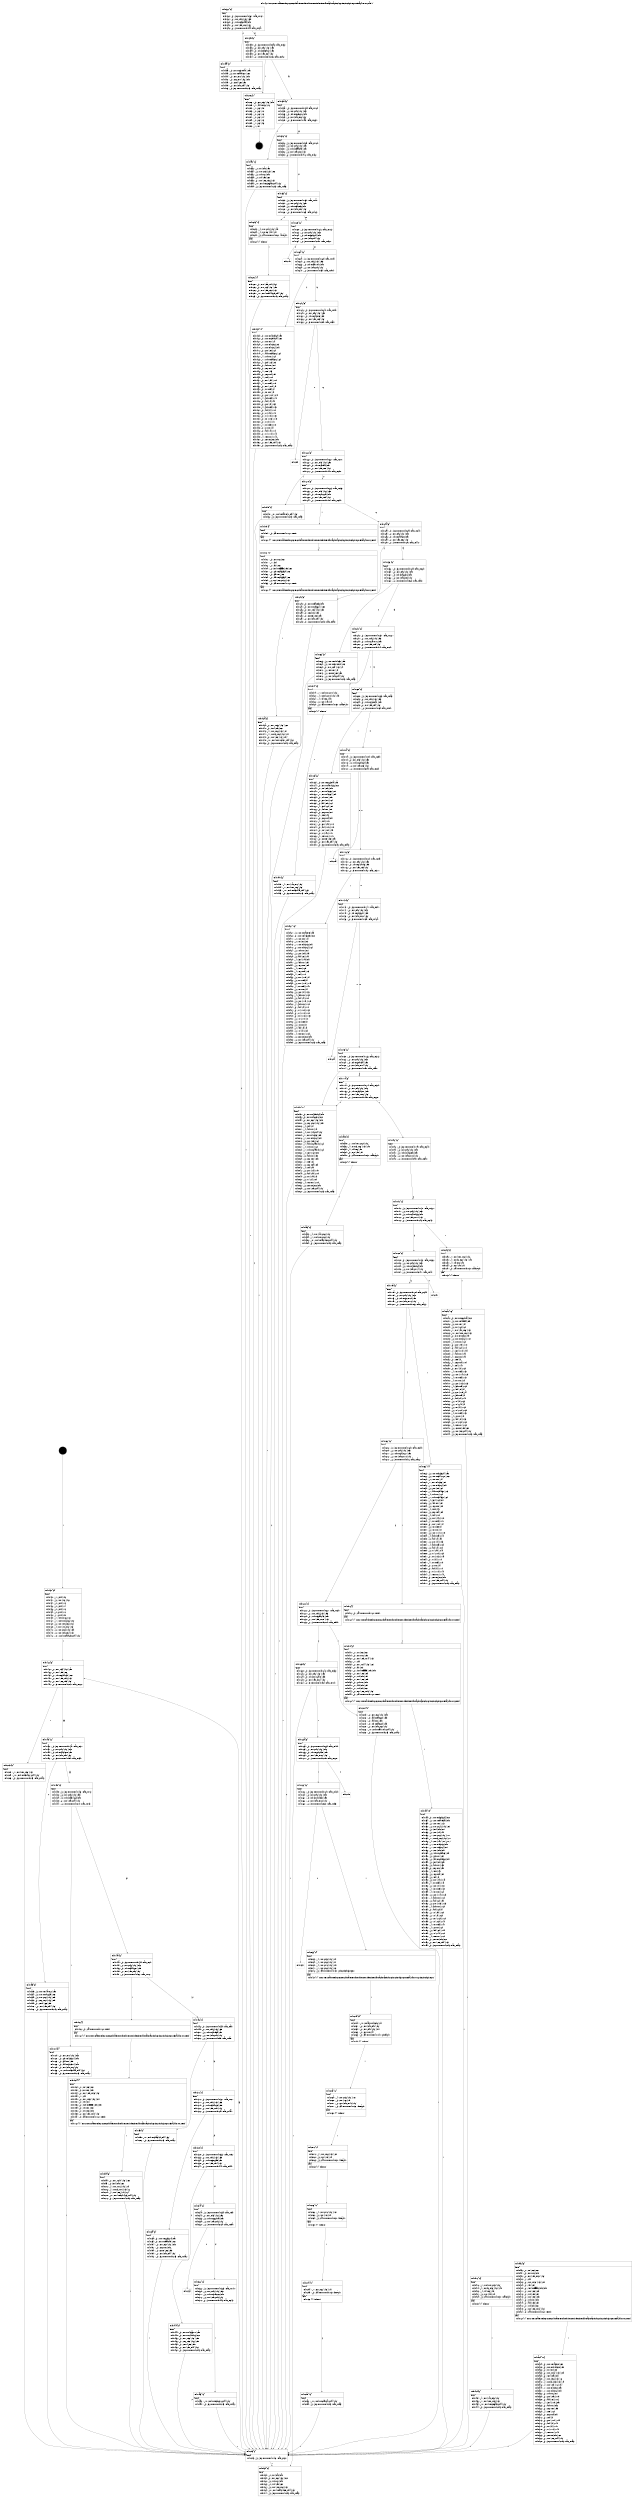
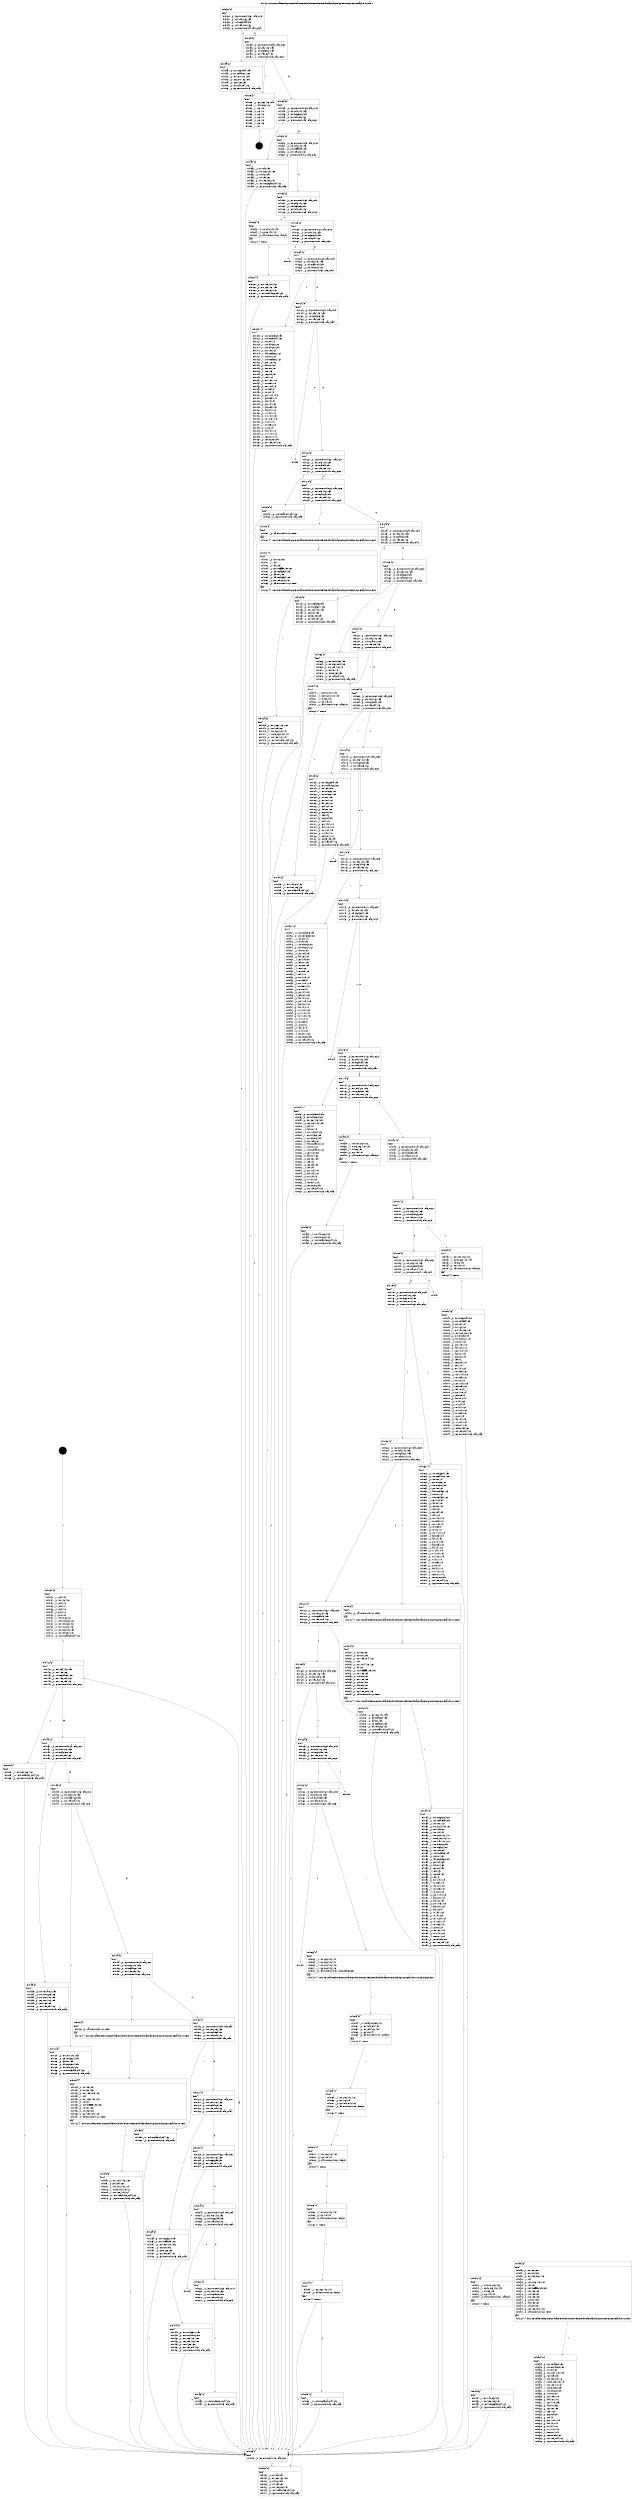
edge "0x4015f2 [28]" -> "0x40160e [28]": removed, label "20"
edge "0x40177a [28]" -> "0x401df0 [117]": now "0x40177a [28]" -> "0x401abe [23]"
edge "0x401a29 [106]" -> "0x4021f5 [5]": now "0x402094 [12]" -> "0x4021f5 [5]"
